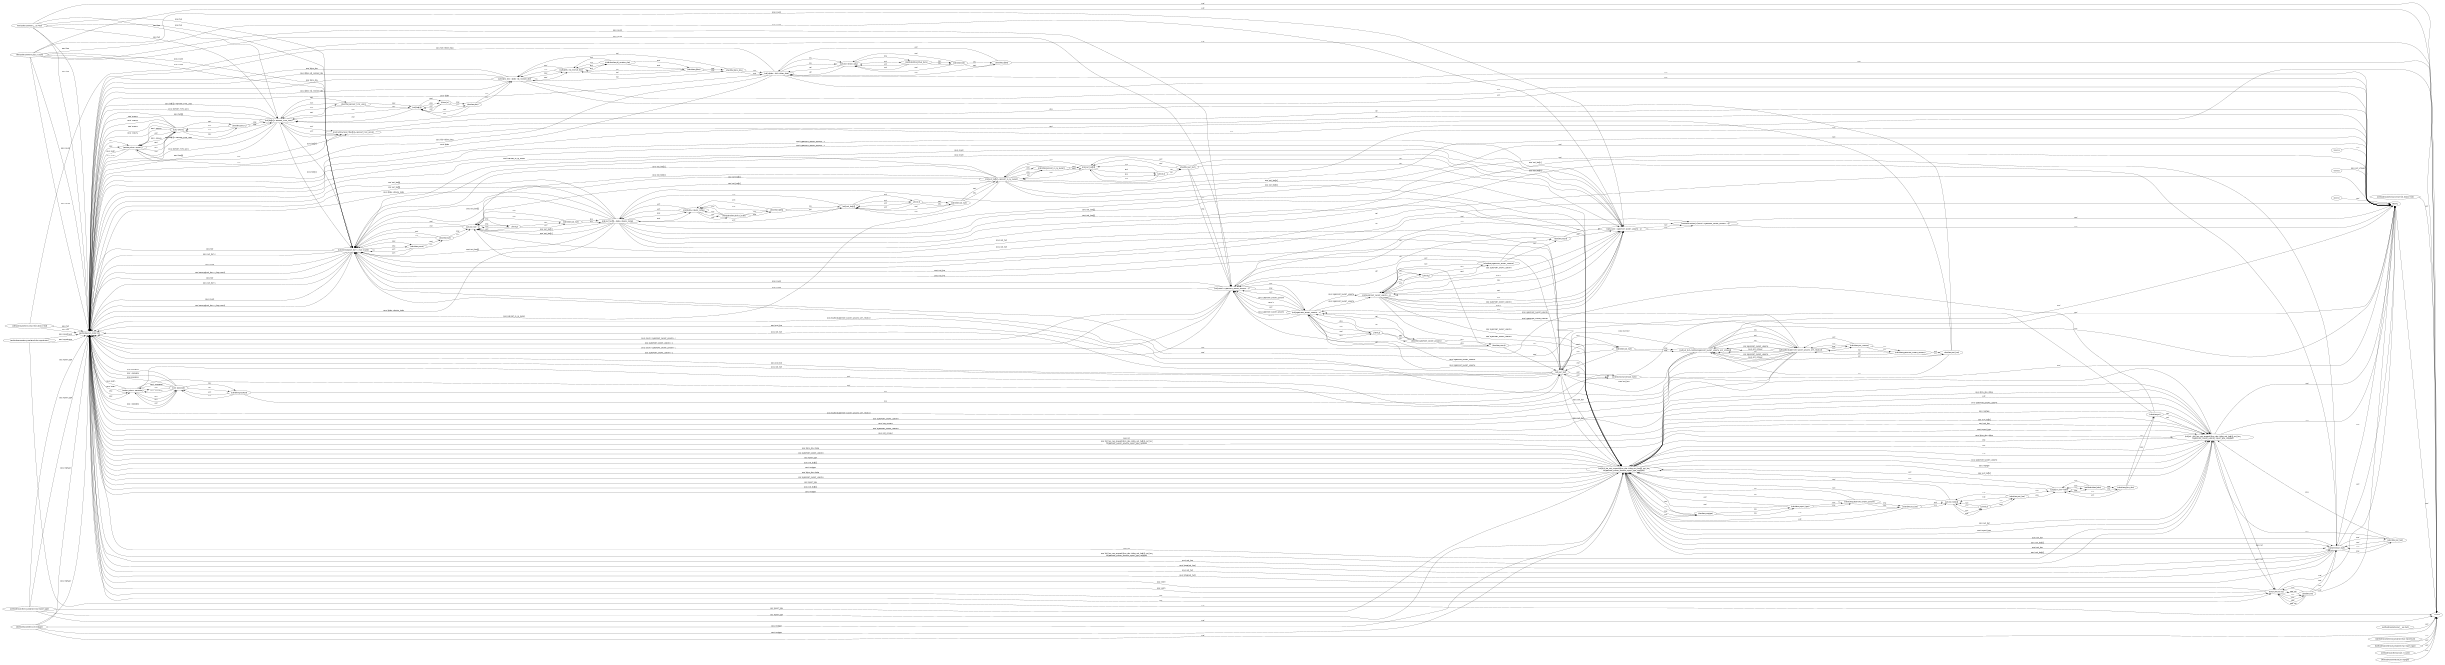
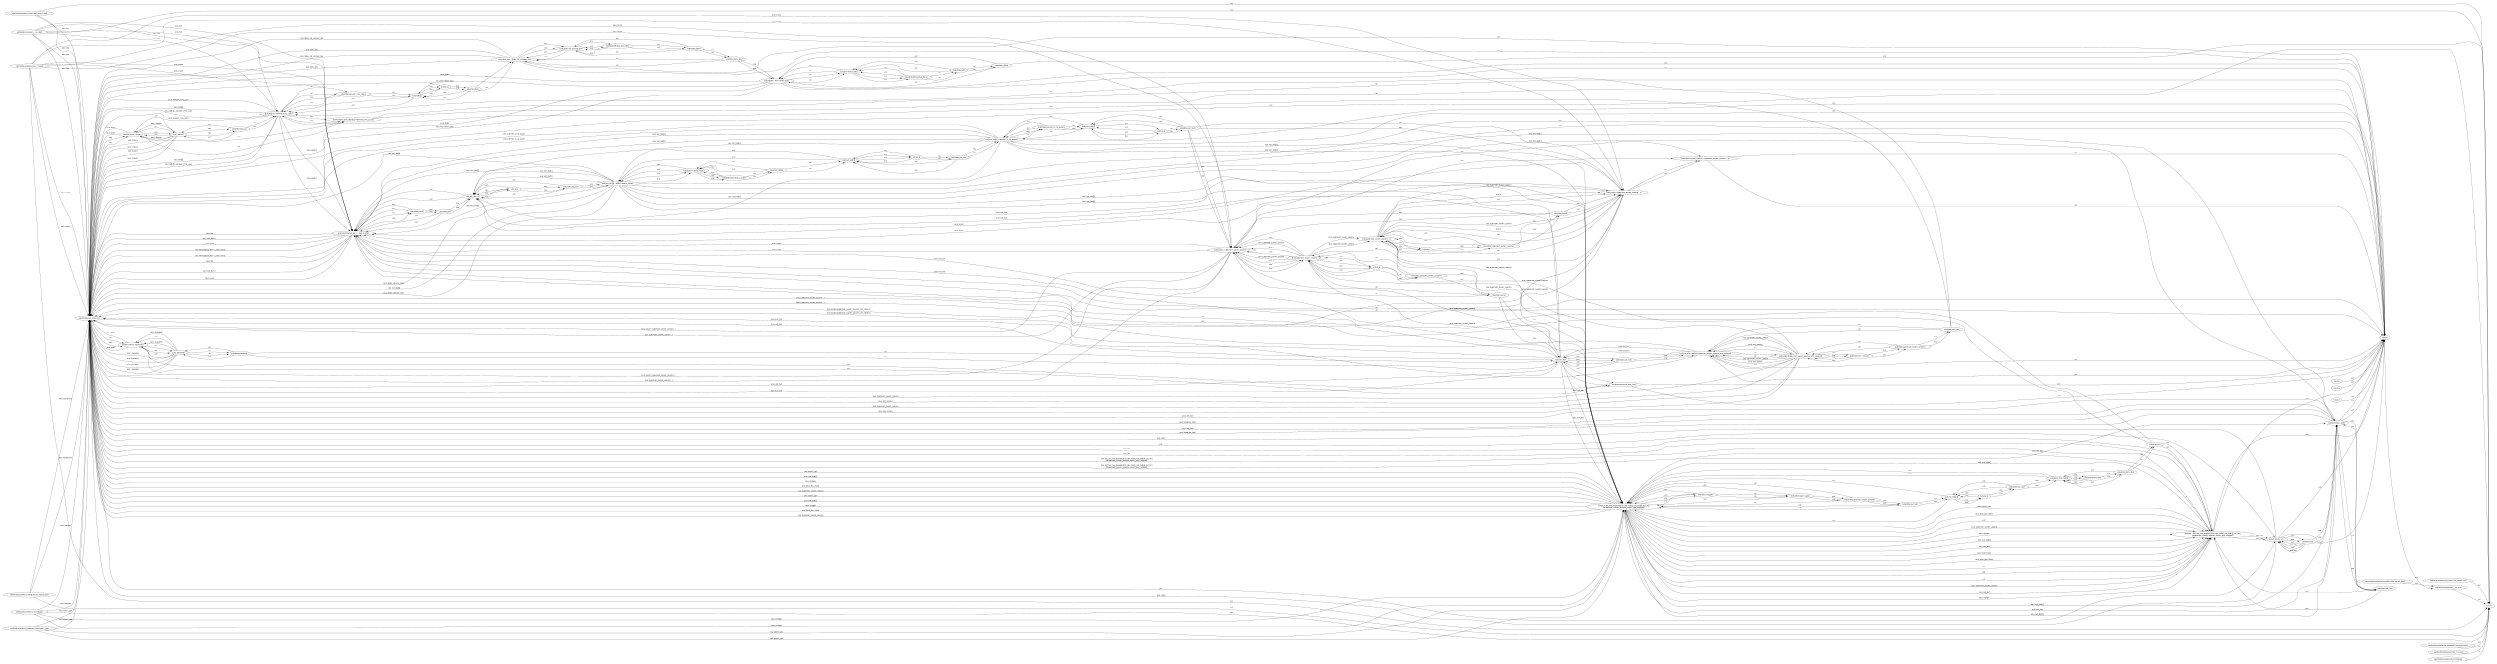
node "(FieldIdentifier,dj_receiver_dev)": label "(FieldIdentifier,dj_receiver_dev)" -> "(FieldIdentifier,dj_data_dev)"
edge "1000120" -> "(Block,)": label "DDG: GFP_ATOMIC" -> "AST: "
edge "(Block,)" -> "5000100": now "(Block,)" -> "(MethodParameterOut,__u8 *buf)"
edge "(MethodParameterIn,unsigned char report_type)" -> "5000100": removed, label "AST:"
edge "(MethodParameterOut,unsigned char report_type)" -> "5000100": now "(MethodParameterOut,unsigned char report_type)" -> "(MethodParameterOut,__u8 *buf)"
